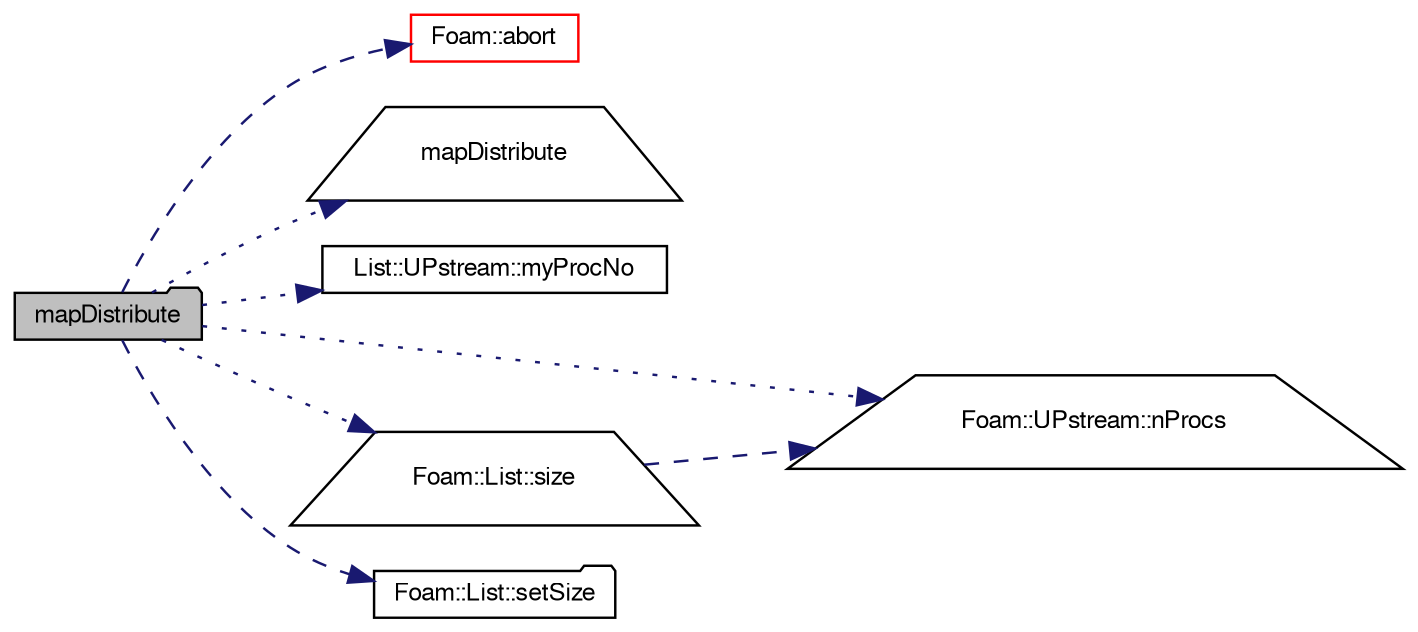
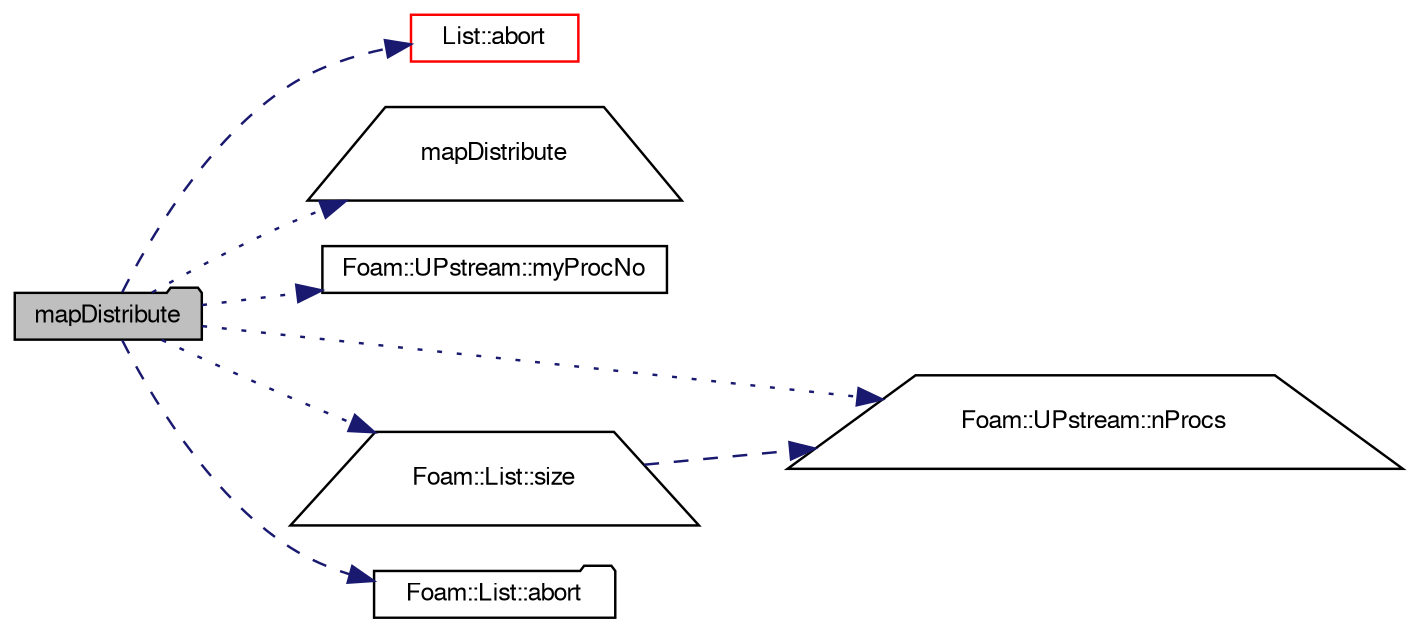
node "Foam::abort": label "Foam::abort" -> "List::abort"
node "List::UPstream::myProcNo": label "List::UPstream::myProcNo" -> "Foam::UPstream::myProcNo"
node "Foam::List::setSize": label "Foam::List::setSize" -> "Foam::List::abort"
